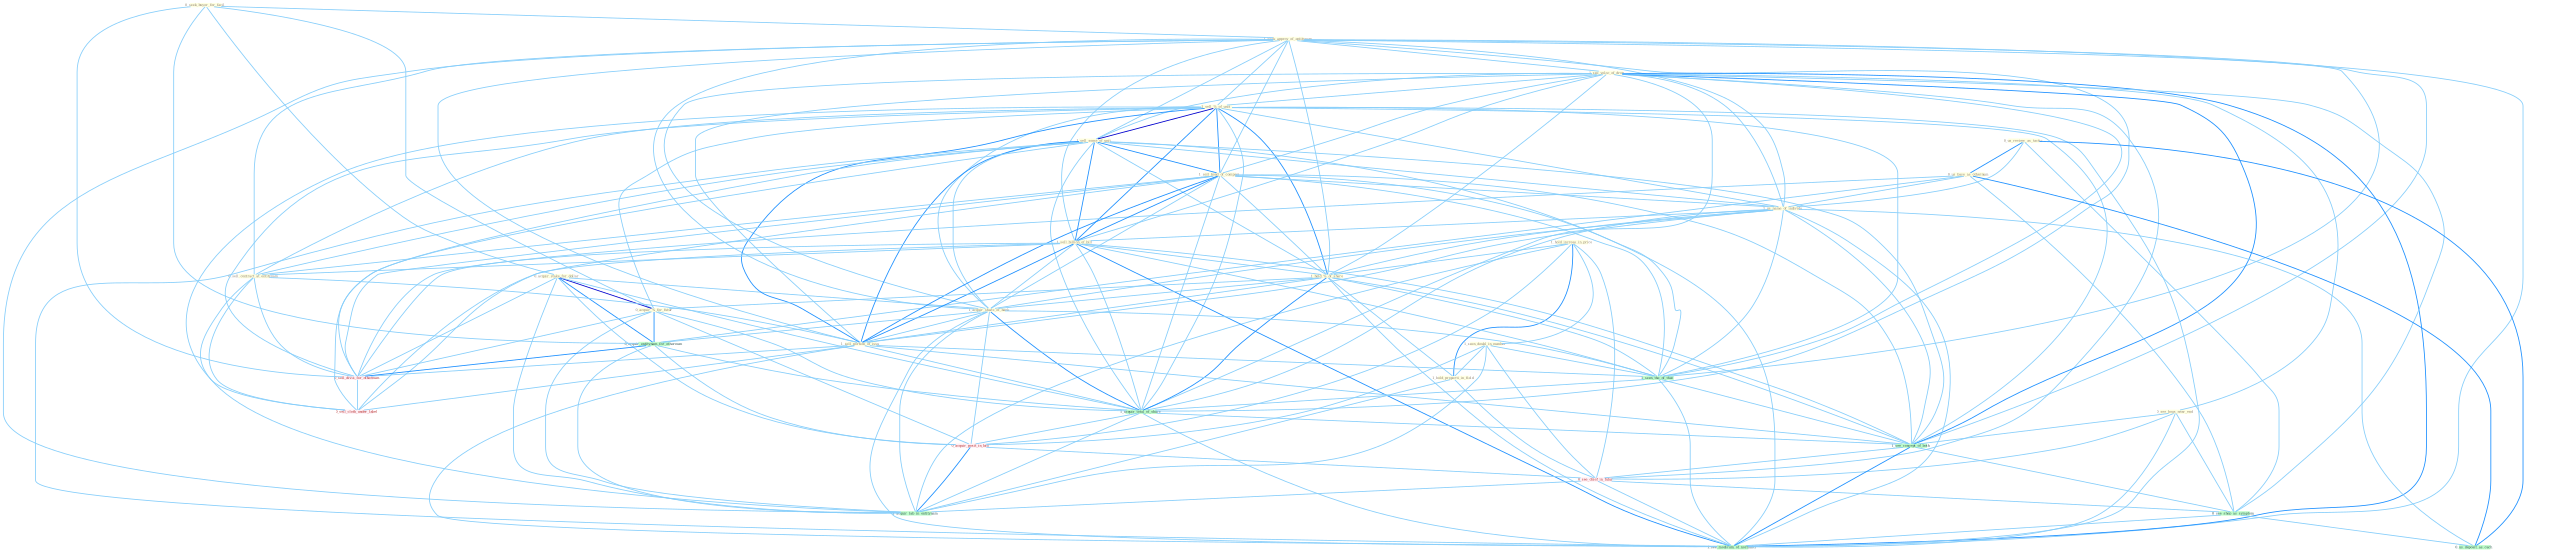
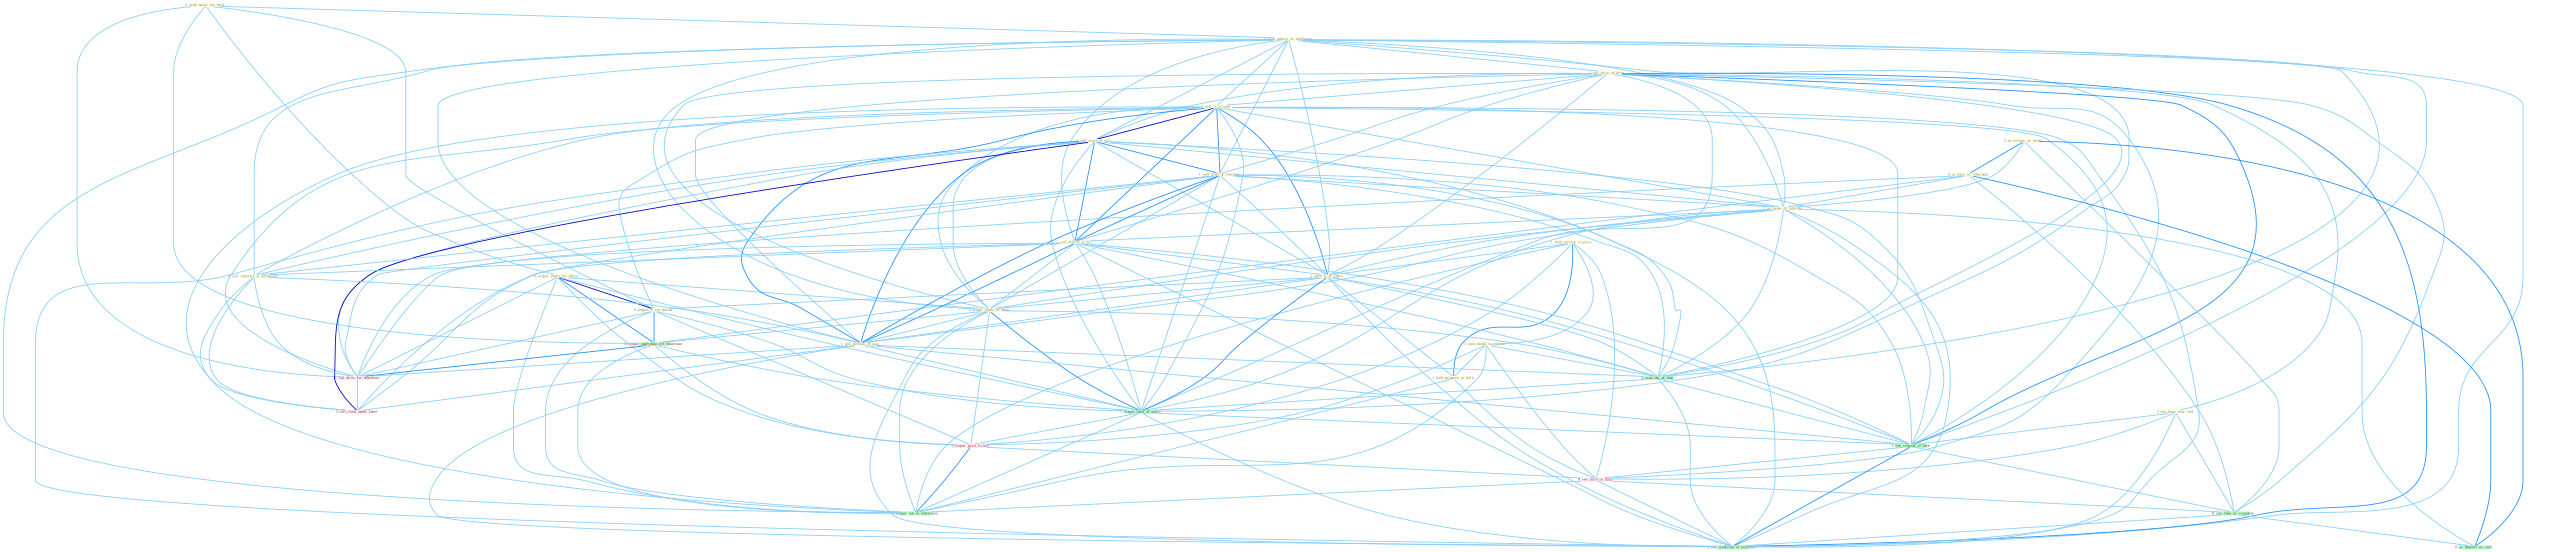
edge "1_sell_some_of_unit" -- "0_sell_cloth_under_label": color #87cefa -> #0000cd
node "0_acquir_%_for_futur": label "0_acquir_%_for_futur" -> "0_acquir_%_for_dollar"
node "0_acquir_entitynam_for_othernum": fontcolor #2f4f4f -> #b22222
edge "1_sell_billion_of_bill" -- "1_see_modicum_of_normalci": color #1e90ff -> #87cefa
